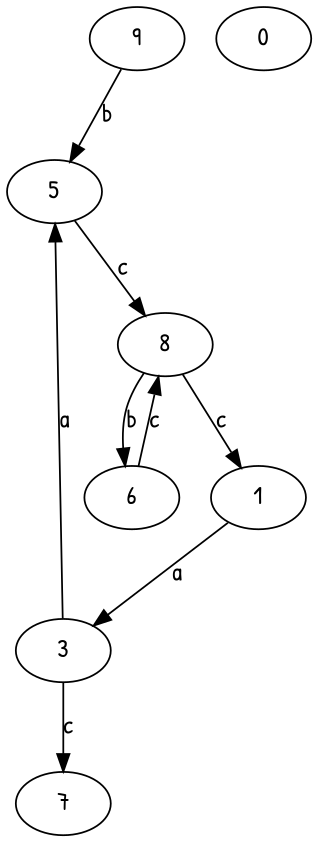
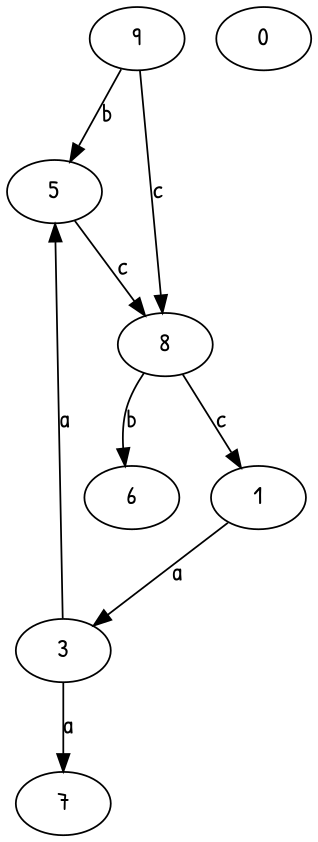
edge "6" -> "8": now "9" -> "8"
edge "3" -> "7": label "c" -> "a"
